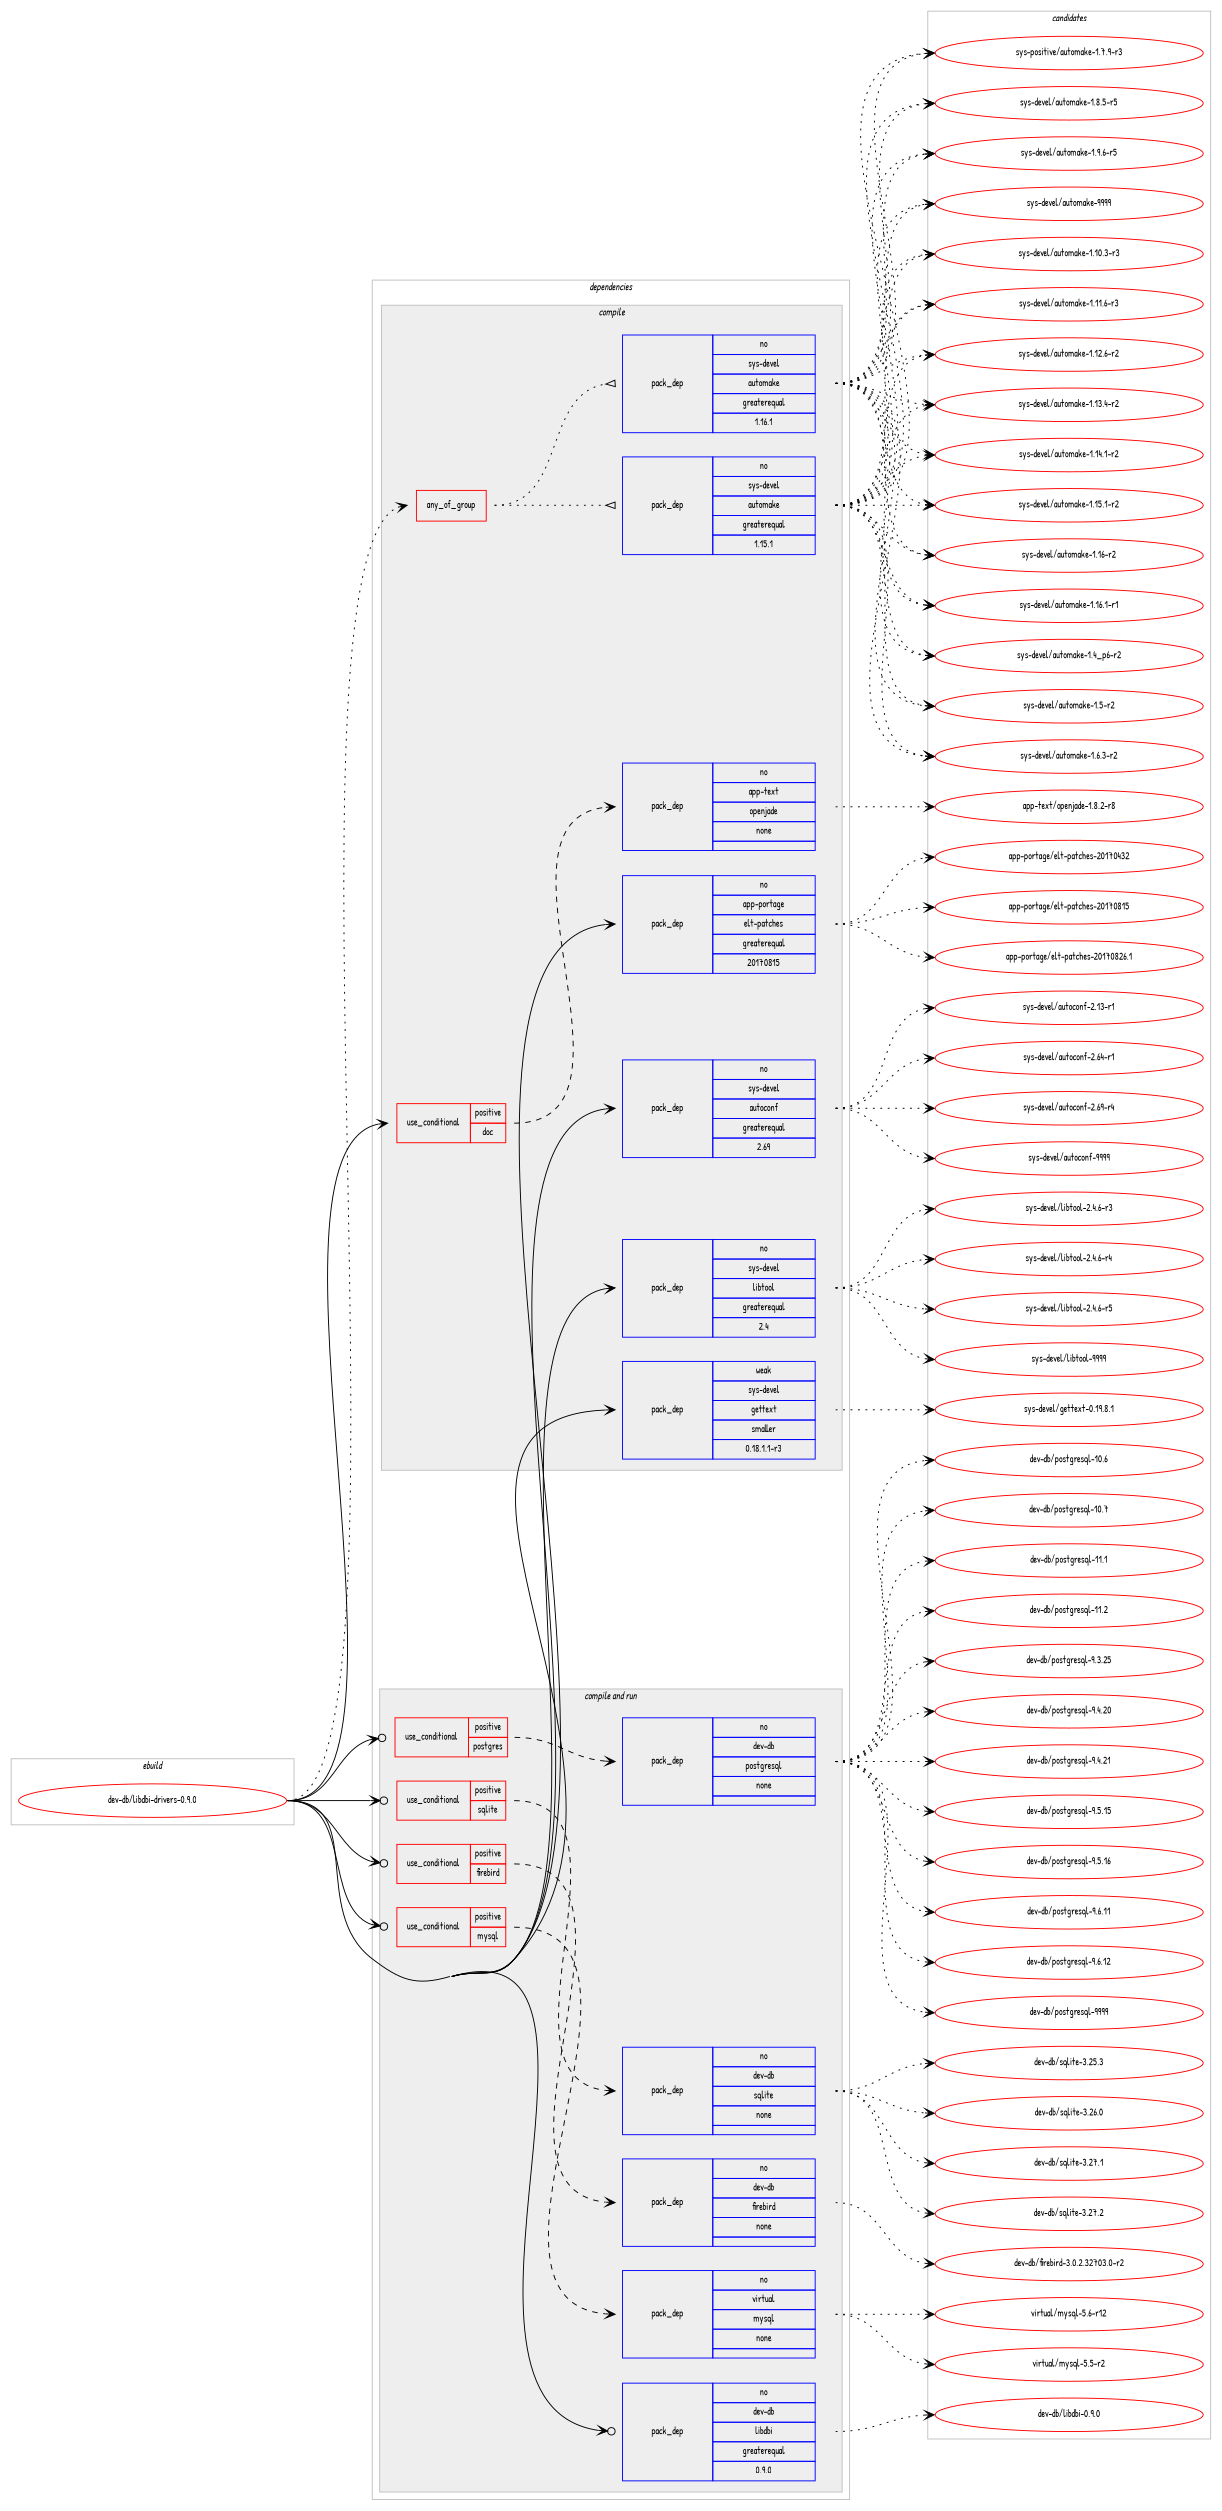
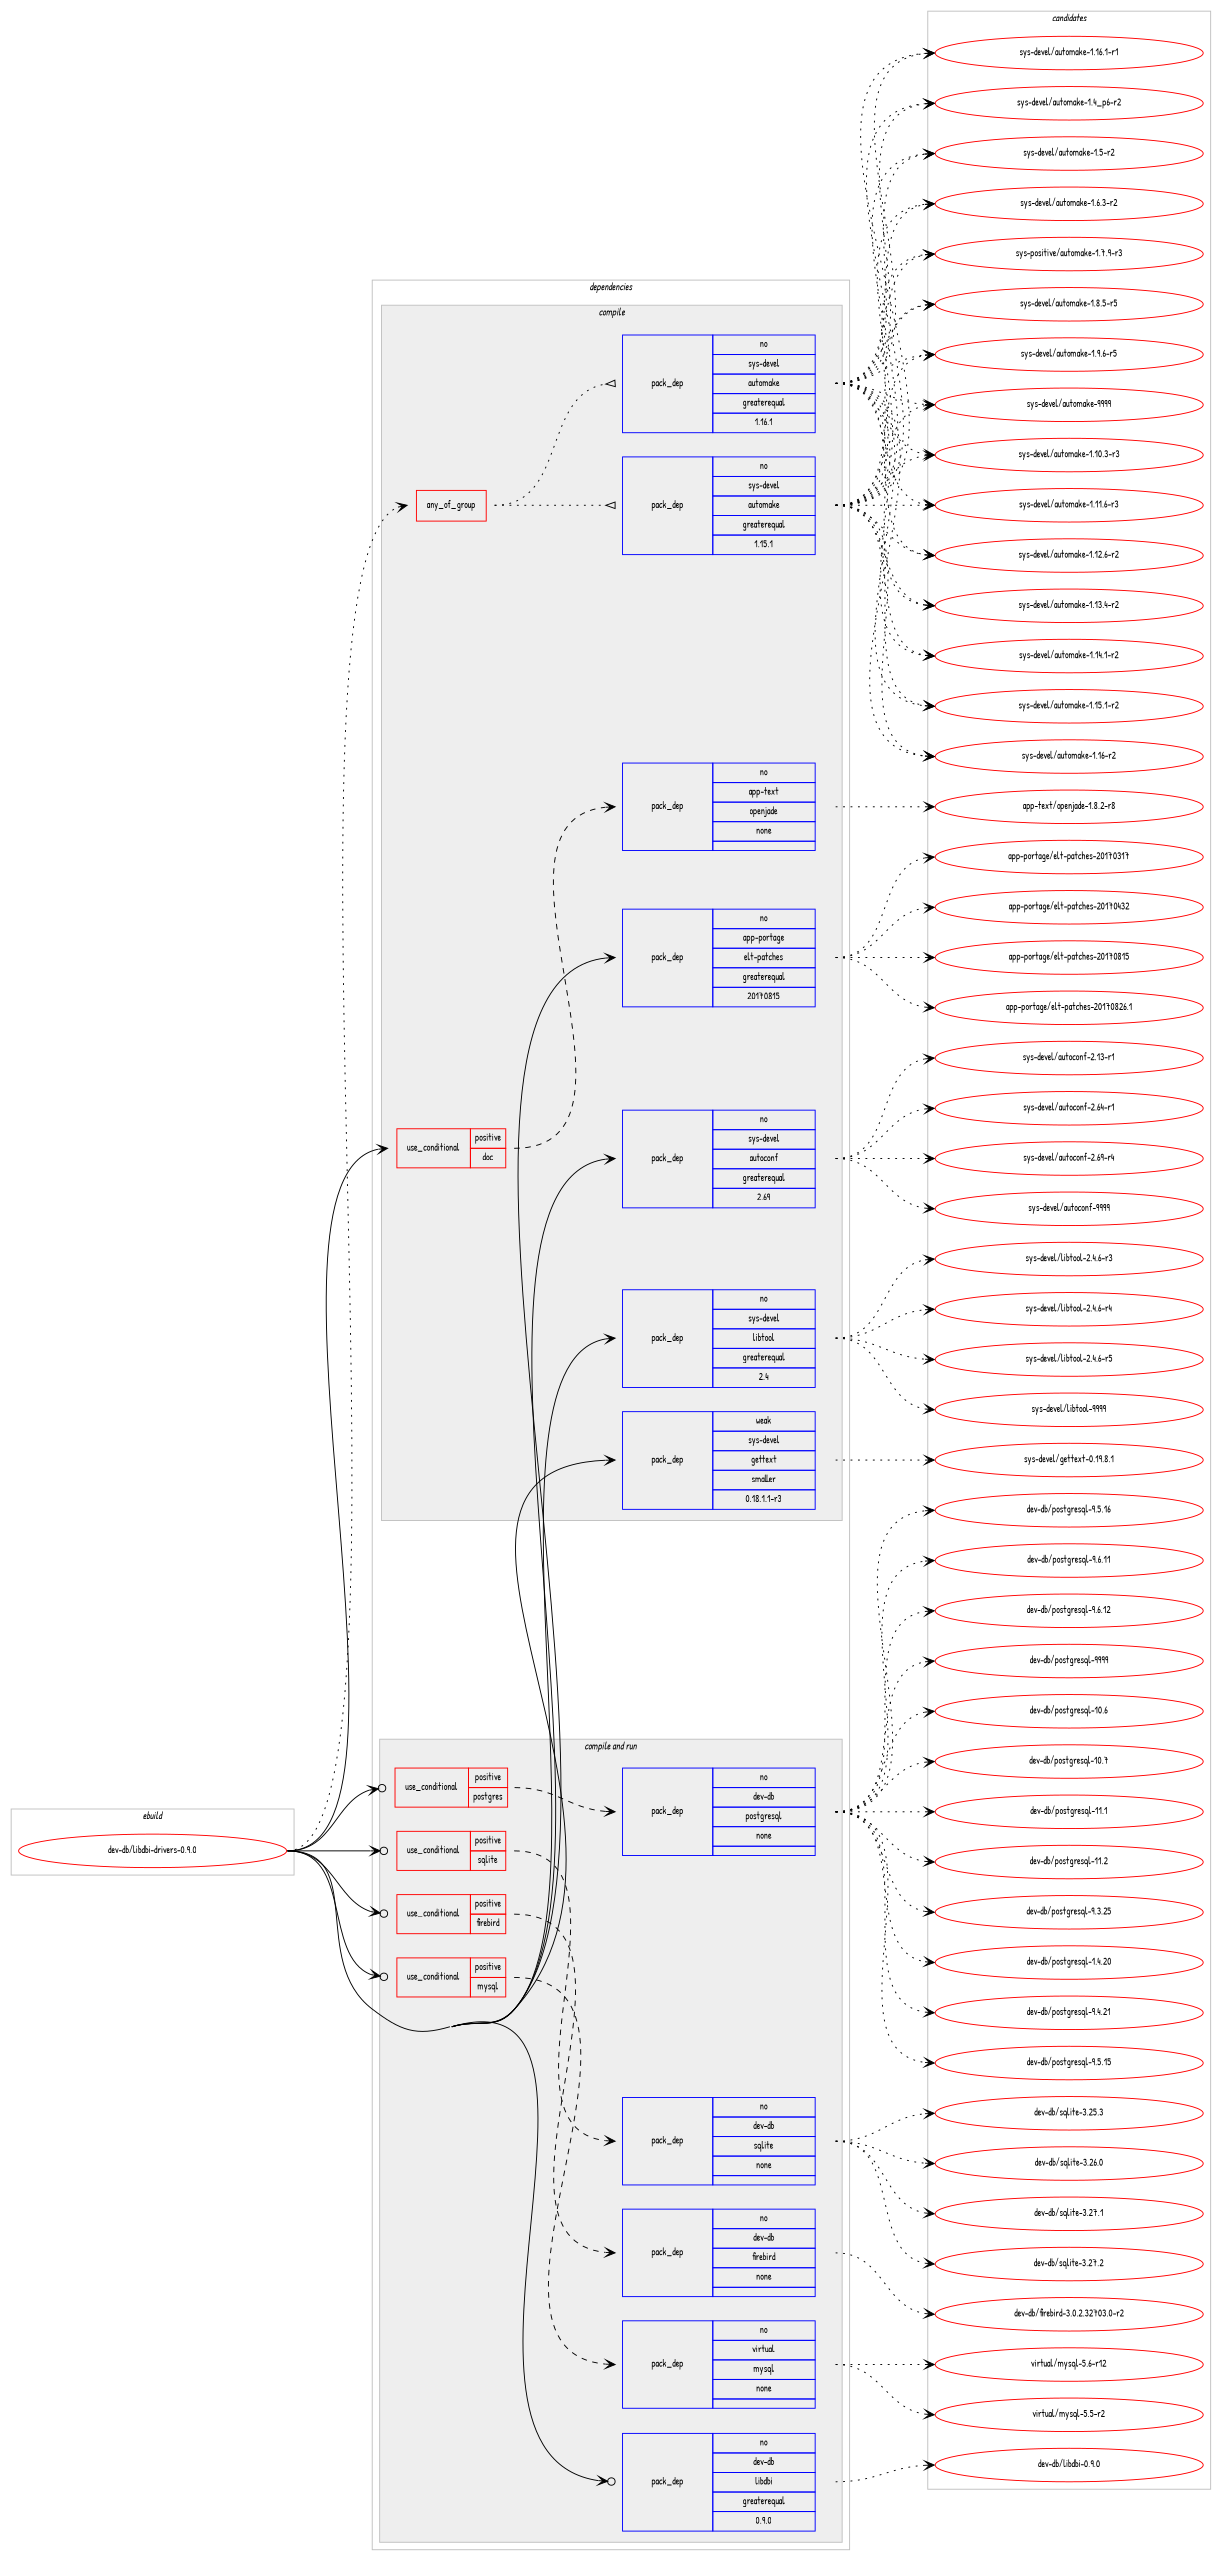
node "app-portage/elt-patches-20170317": added
node "dev-db/postgresql-9.4.20": label "dev-db/postgresql-9.4.20" -> "dev-db/postgresql-1.4.20"
